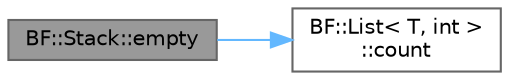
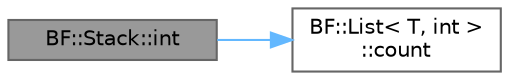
node "BF::Stack::empty": label "BF::Stack::empty" -> "BF::Stack::int"
